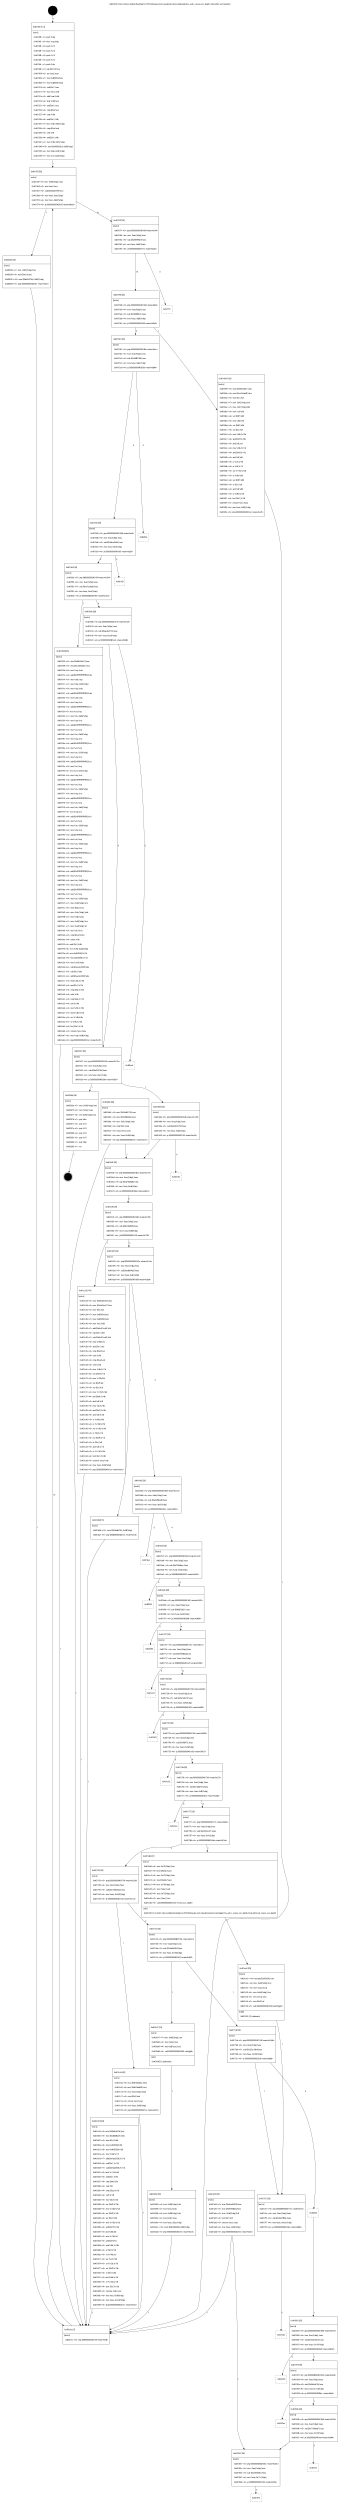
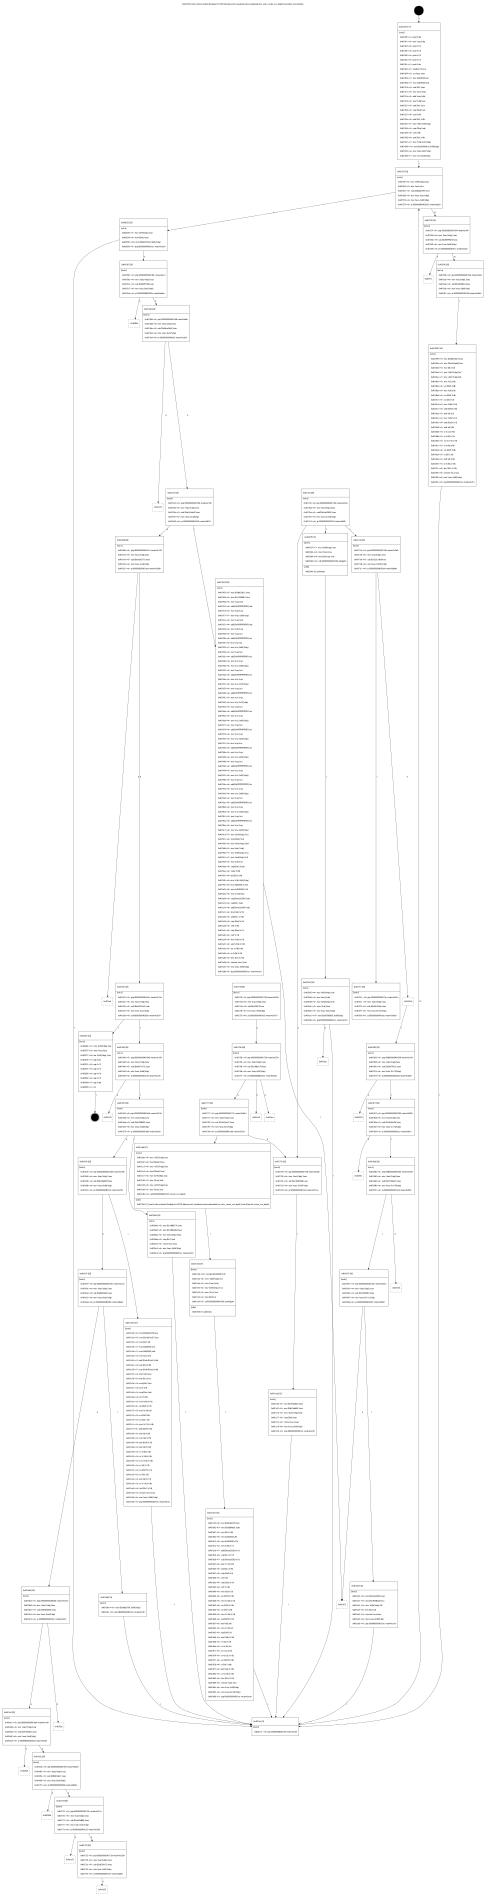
edge "0x40159b [28]" -> "0x4015b7 [28]": now "0x402052 [28]" -> "0x4015b7 [28]"
edge "0x401bb0 [30]" -> "0x40165f [28]": reversed
edge "0x401903 [335]" -> "0x4021ec [5]": now "0x401903 [335]" -> "0x401873"
edge "0x401723 [28]" -> "0x40173f [28]": removed, label "4"
edge "0x40173f [28]" -> "0x401e02": now "0x40175b [28]" -> "0x401e02"
edge "0x401793 [28]" -> "0x4017af [28]": reversed
edge "0x401ce0 [29]" -> "0x4017e7 [28]": now "0x401ce0 [29]" -> "0x401cfd [160]"
edge "0x4017e7 [28]" -> "0x401dac": now "0x401b92 [30]" -> "0x401dac"
edge "0x401a52 [30]" -> "0x401857 [28]": reversed
